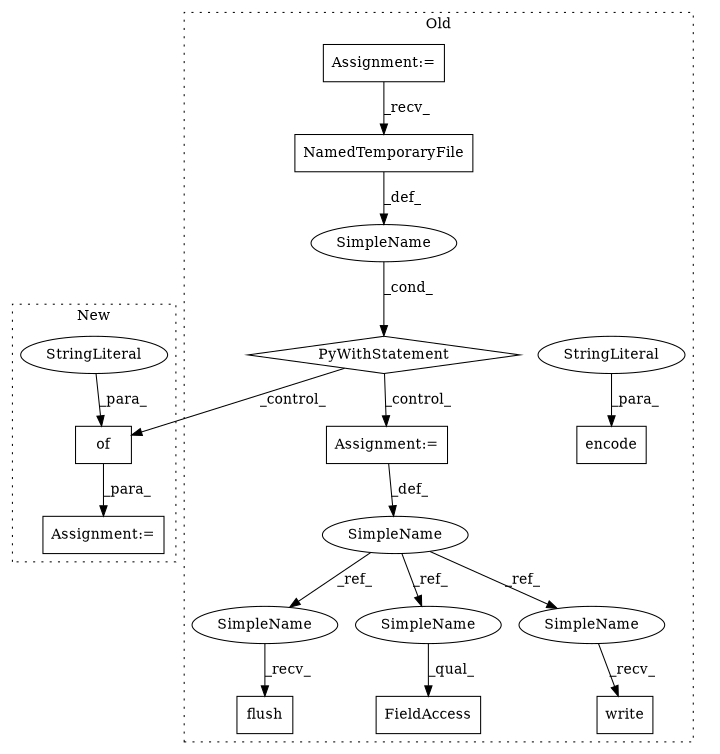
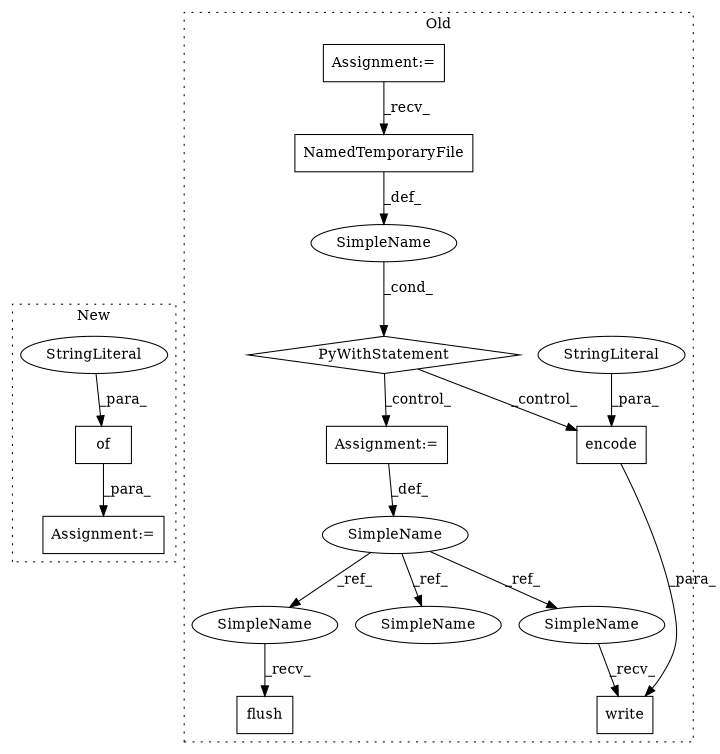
edge "PyWithStatement" -> "of": now "PyWithStatement" -> "encode"
edge "encode" -> "write": added, label "_para_"
node "FieldAccess": removed
